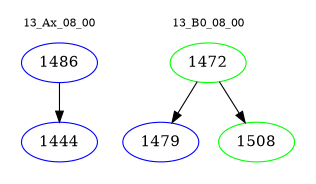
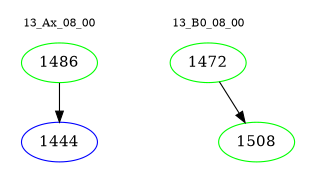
node "1486": color blue -> green
node "1479": removed
